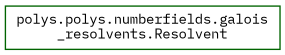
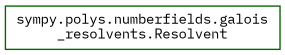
node "polys.polys.numberfields.galois _resolvents.Resolvent": label "polys.polys.numberfields.galois _resolvents.Resolvent" -> "sympy.polys.numberfields.galois _resolvents.Resolvent"
